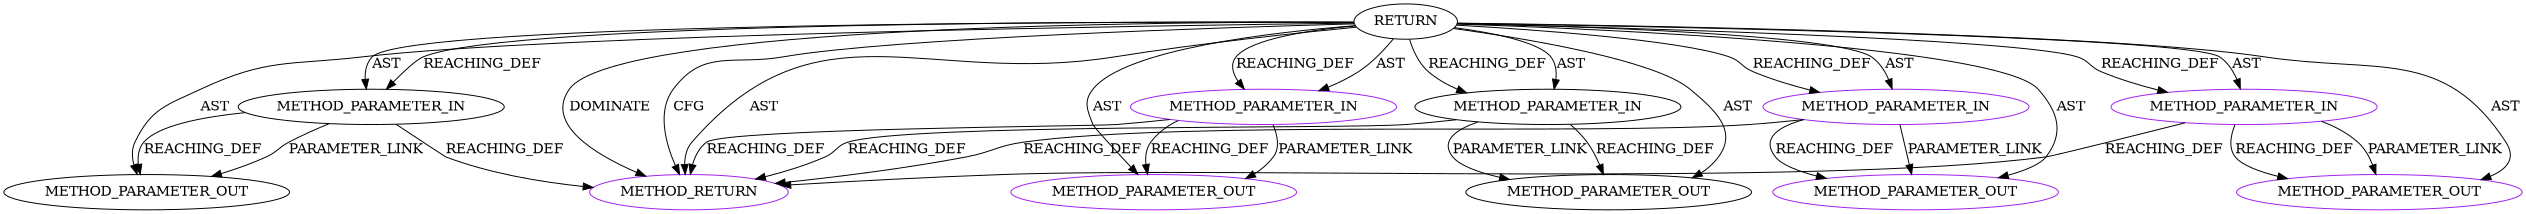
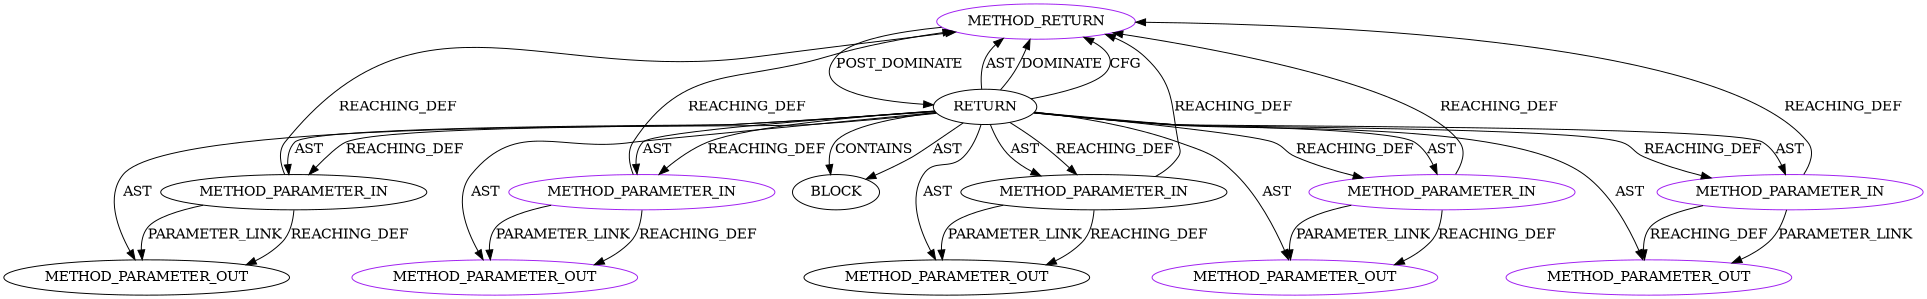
edge "METHOD_RETURN" -> "RETURN": added, label "POST_DOMINATE"
node "BLOCK": added
